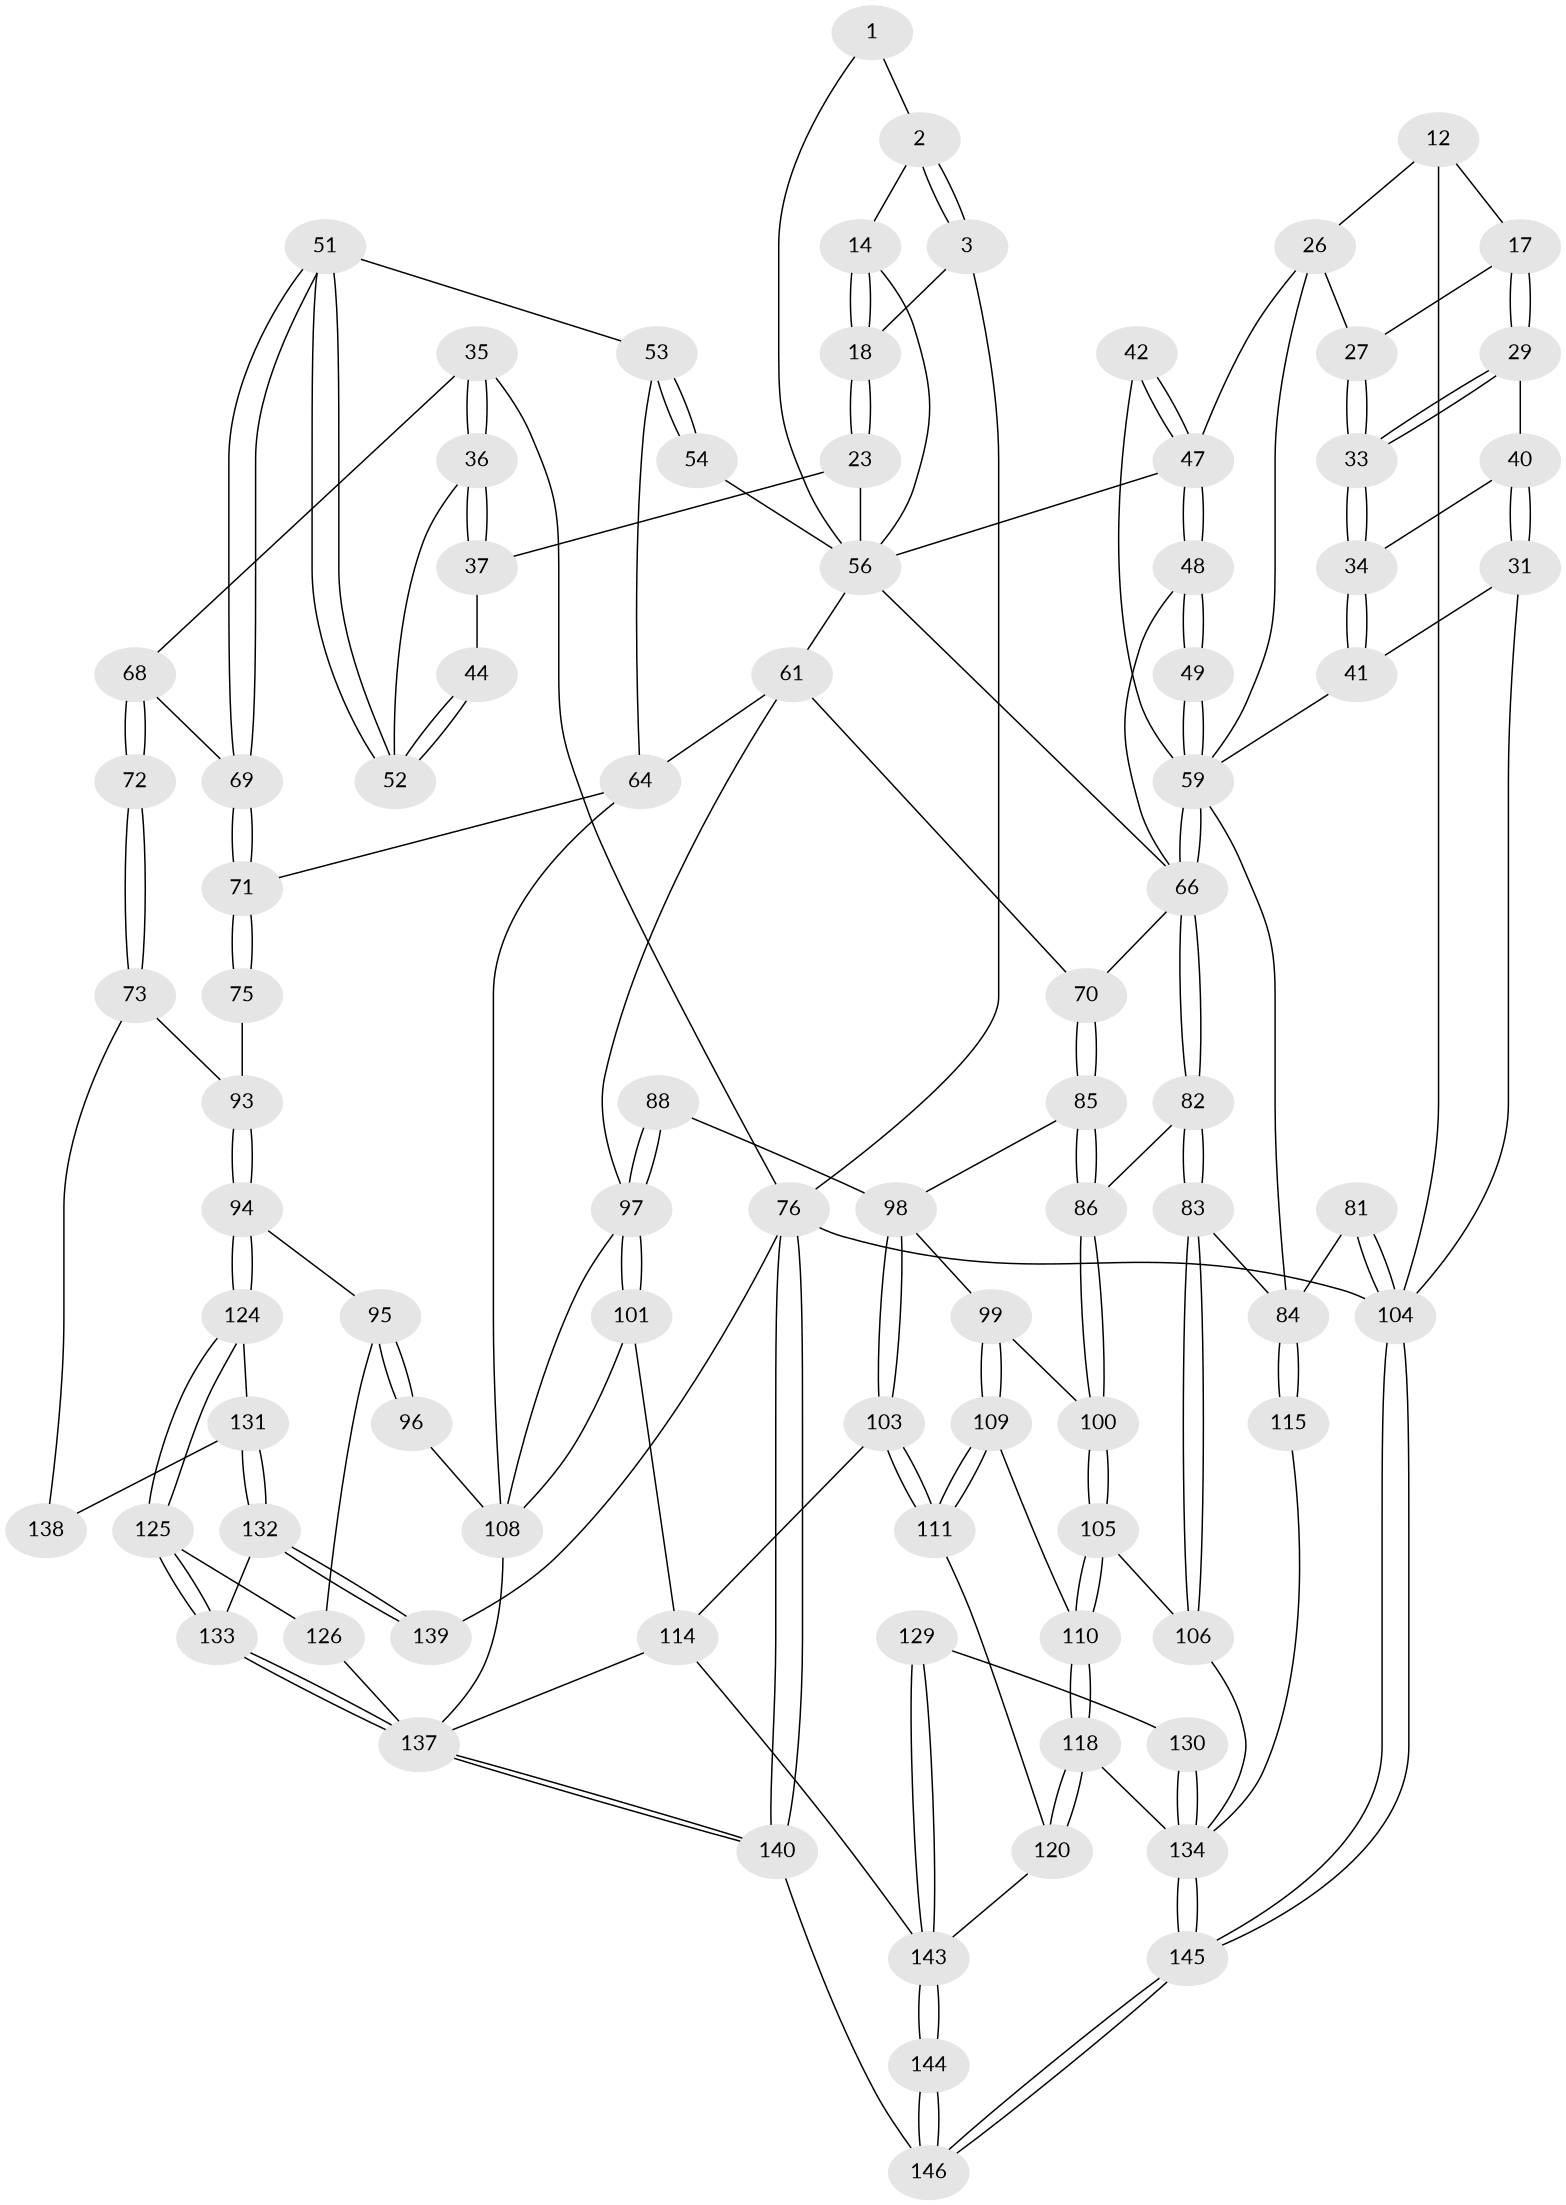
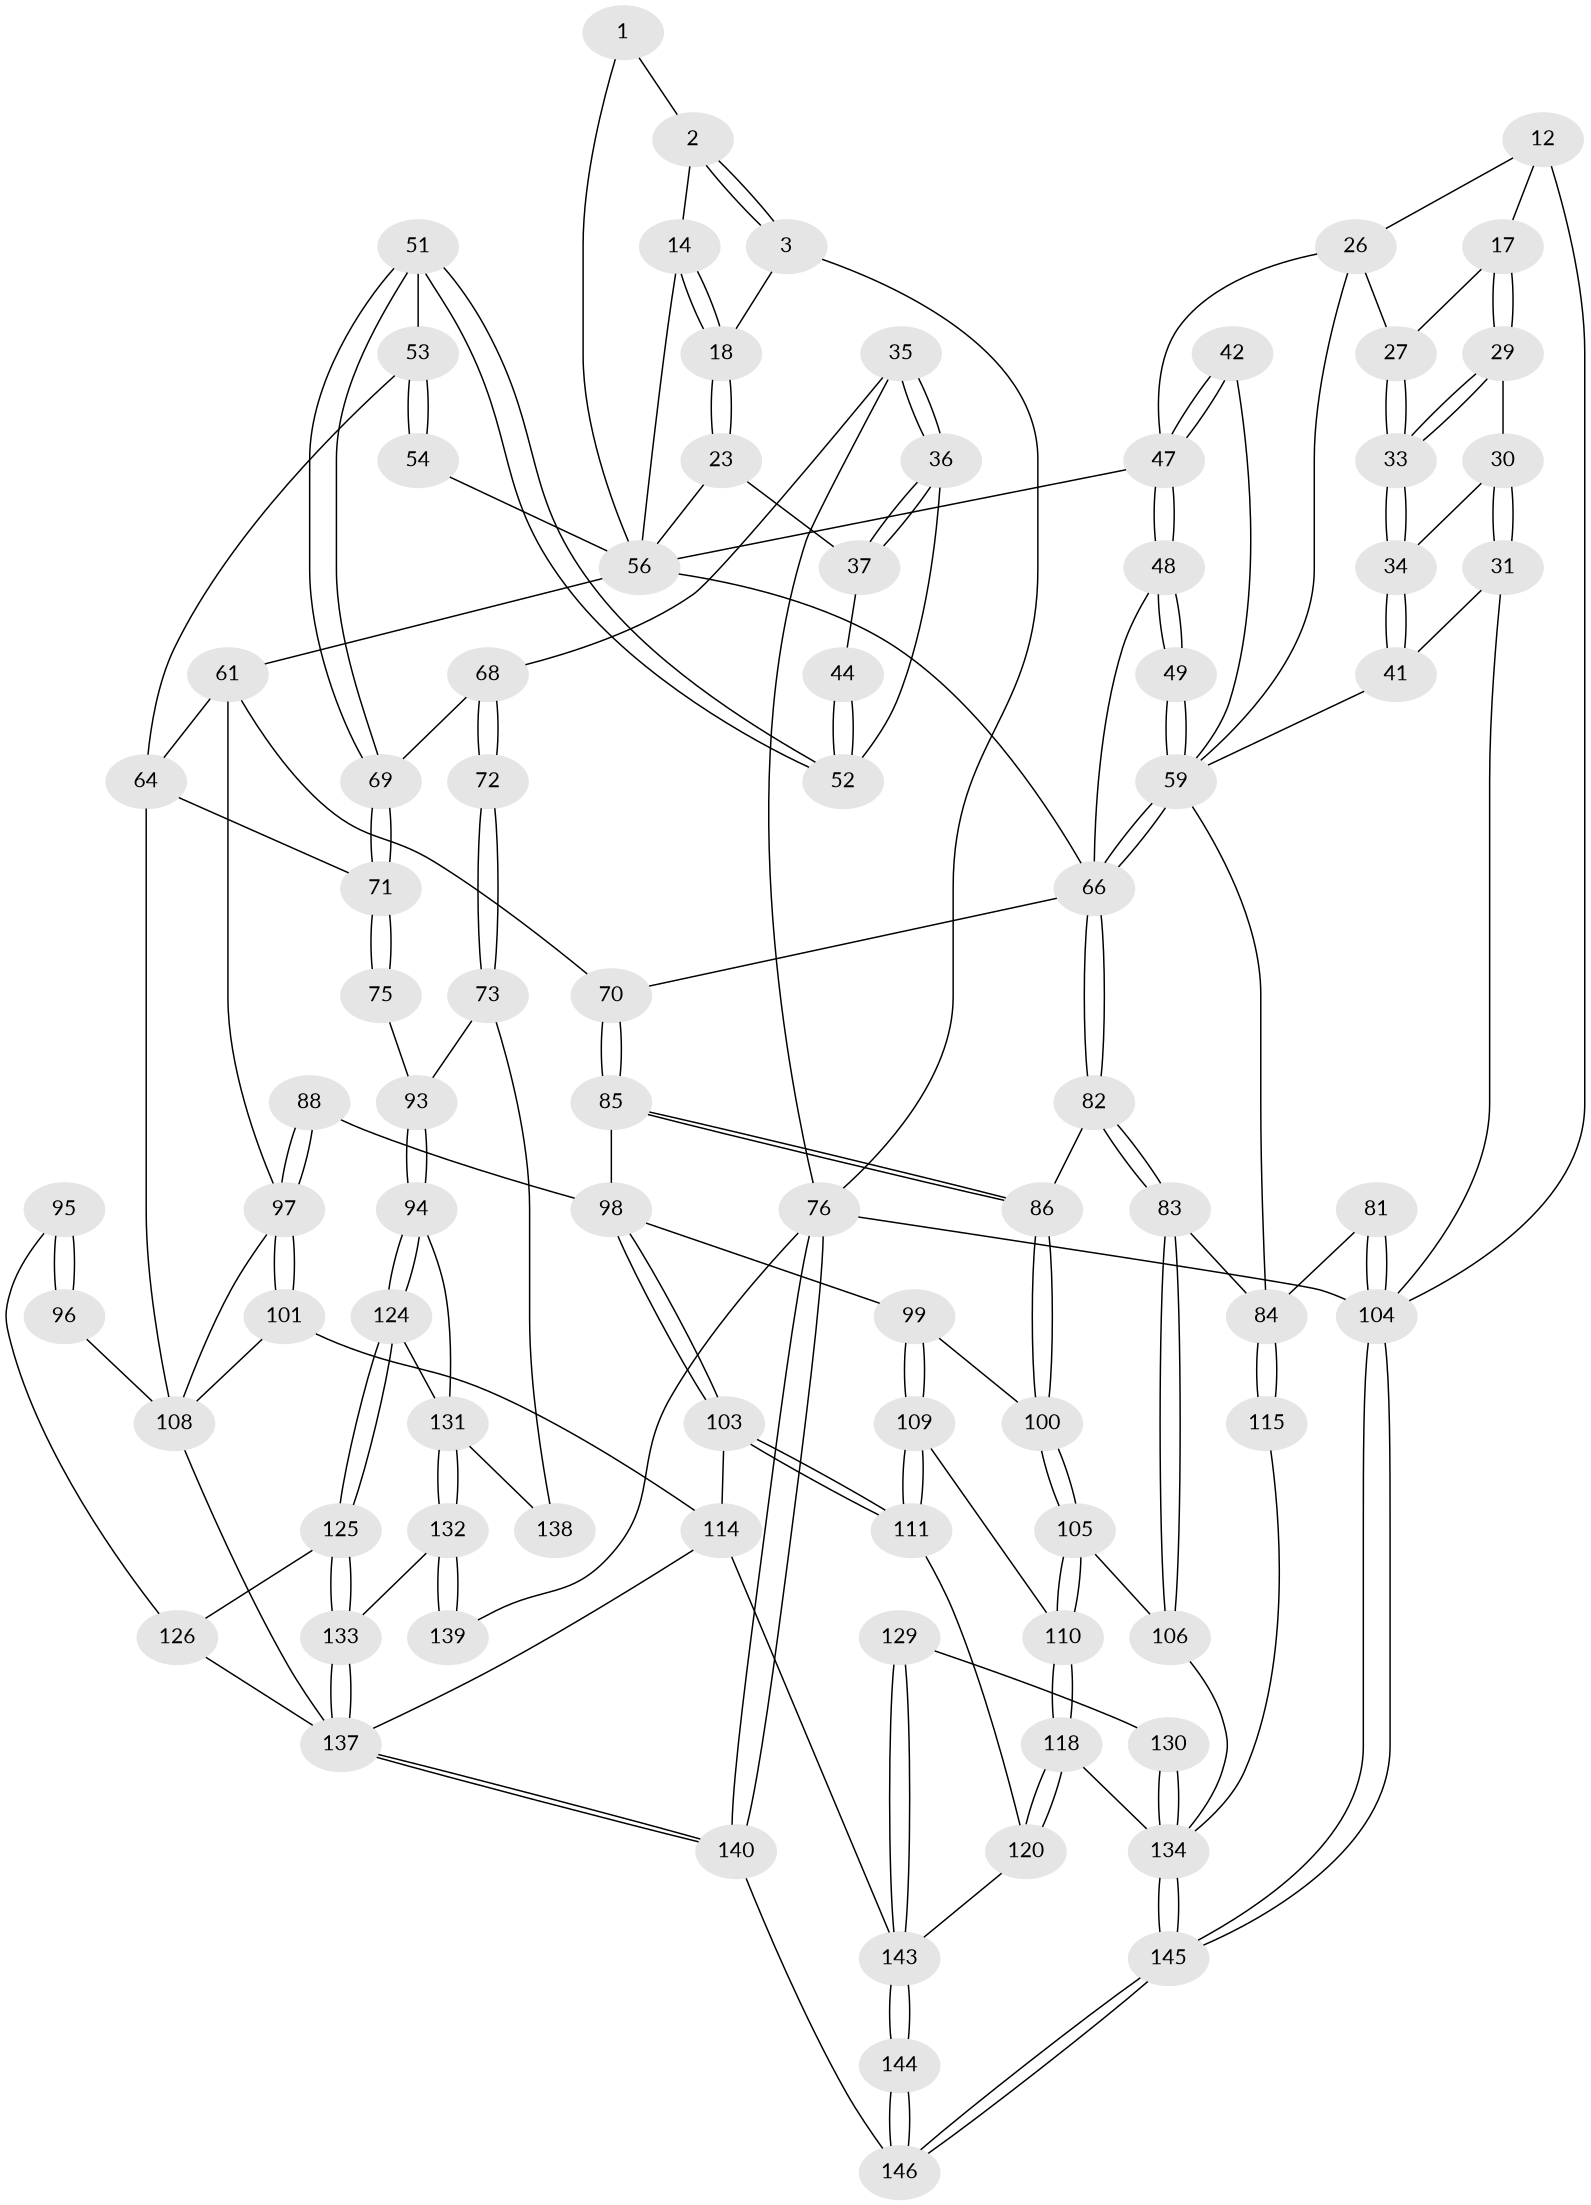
node "40": label "40" -> "30"
edge "94" -- "95": now "94" -- "131"
